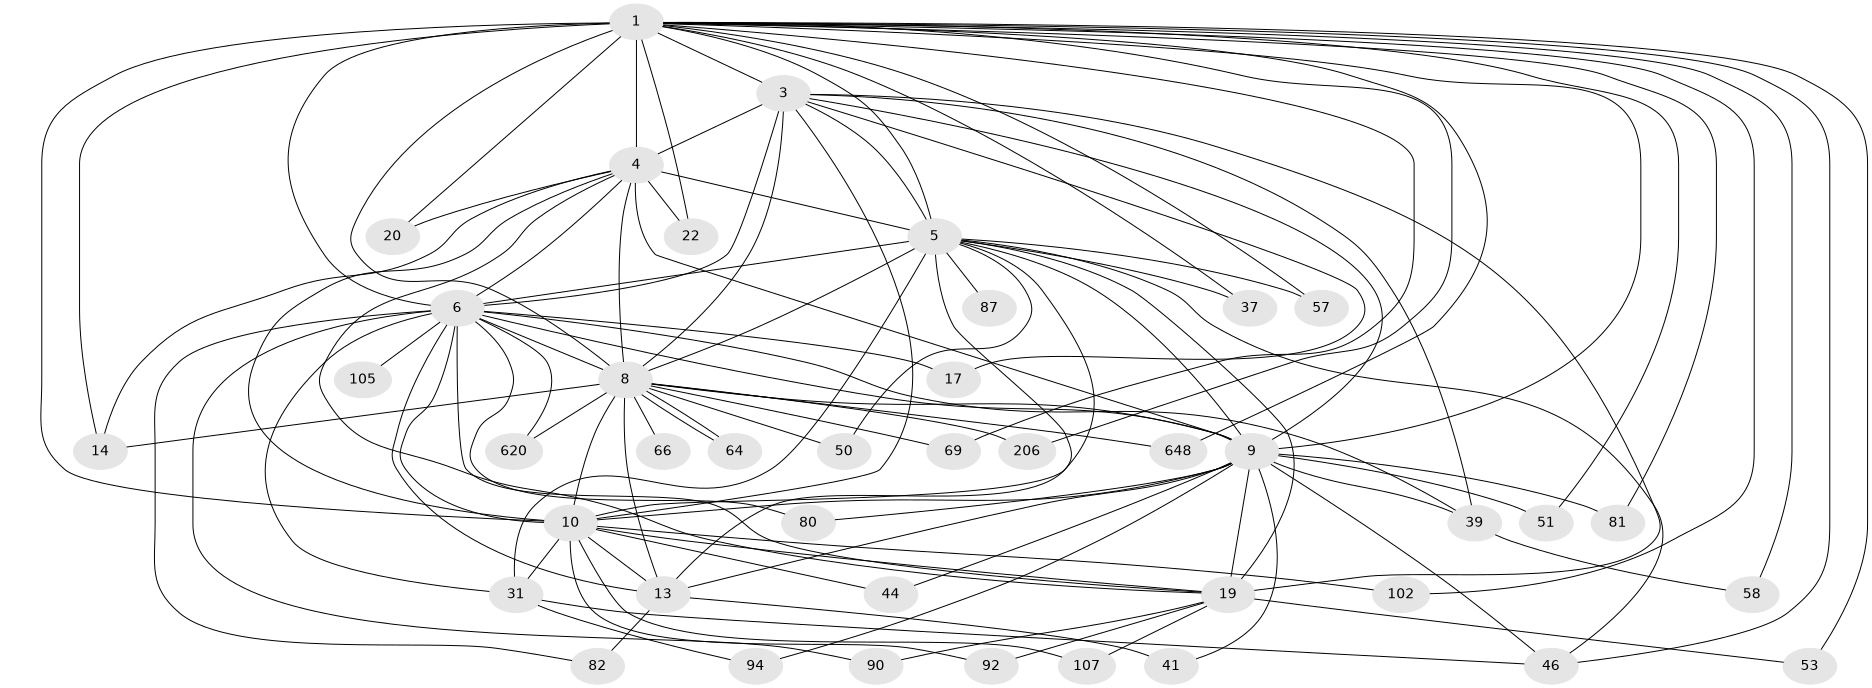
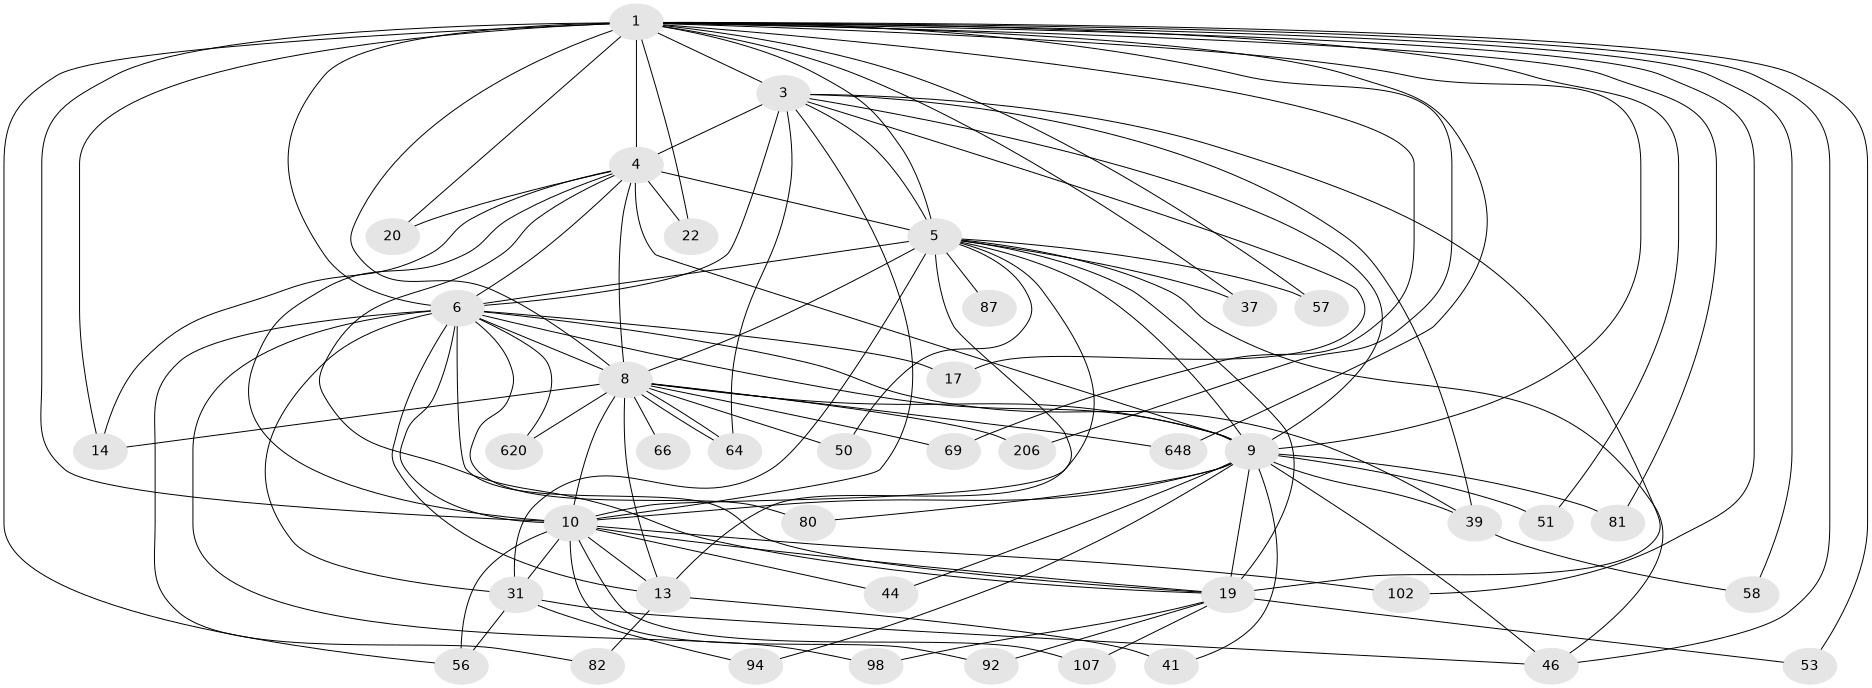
edge "3" -- "8": now "3" -- "64"
node "105": removed
edge "9" -- "13": removed
node "56": added
node "90": label "90" -> "98"
